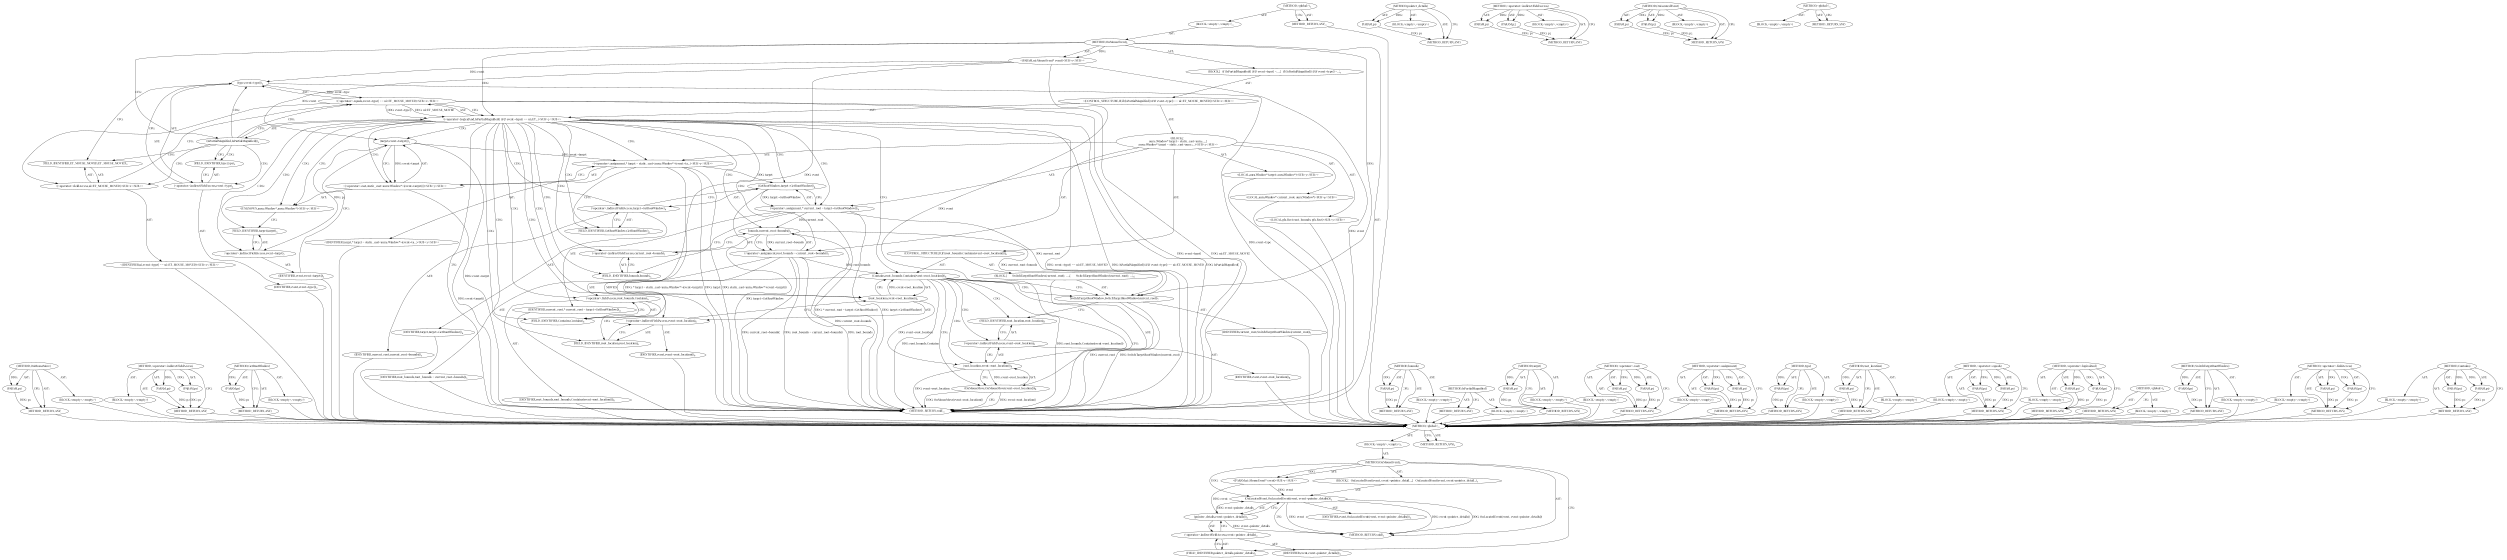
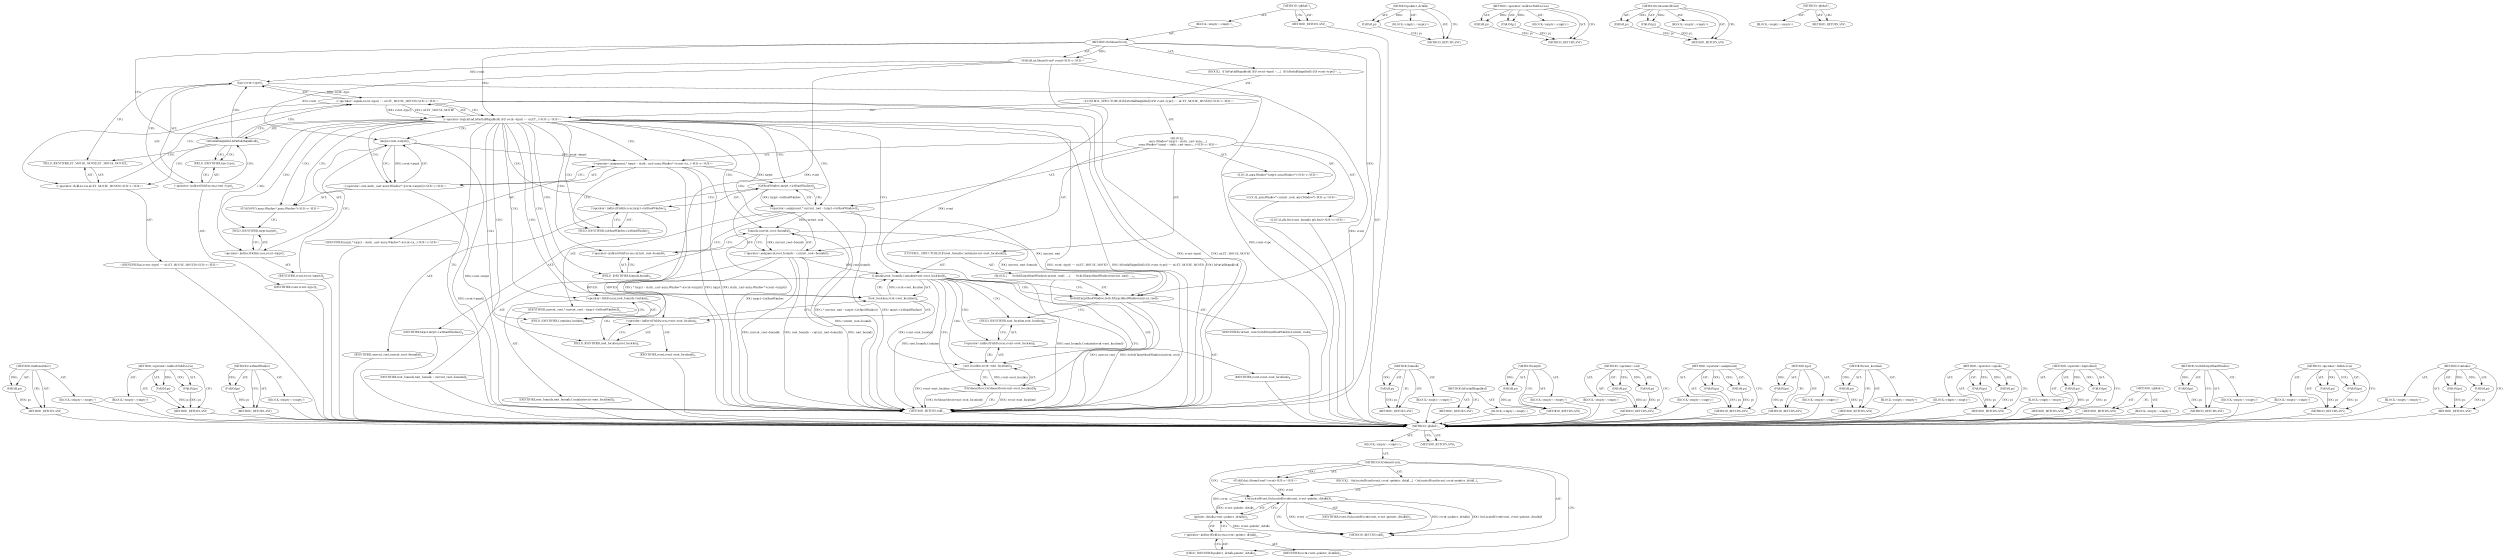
edge "(IsPartialMagnified,IsPartialMagnified())" -> "(<operator>.indirectFieldAccess,event->type)": reversed
edge "(target,event->target())" -> "(<operator>.indirectFieldAccess,event->target)": label "DDG: p2" -> "AST: "
edge "(Contains,root_bounds.Contains(event->root_location()))" -> "(<operator>.fieldAccess,root_bounds.Contains)": label "AST: " -> "MOVED: "
